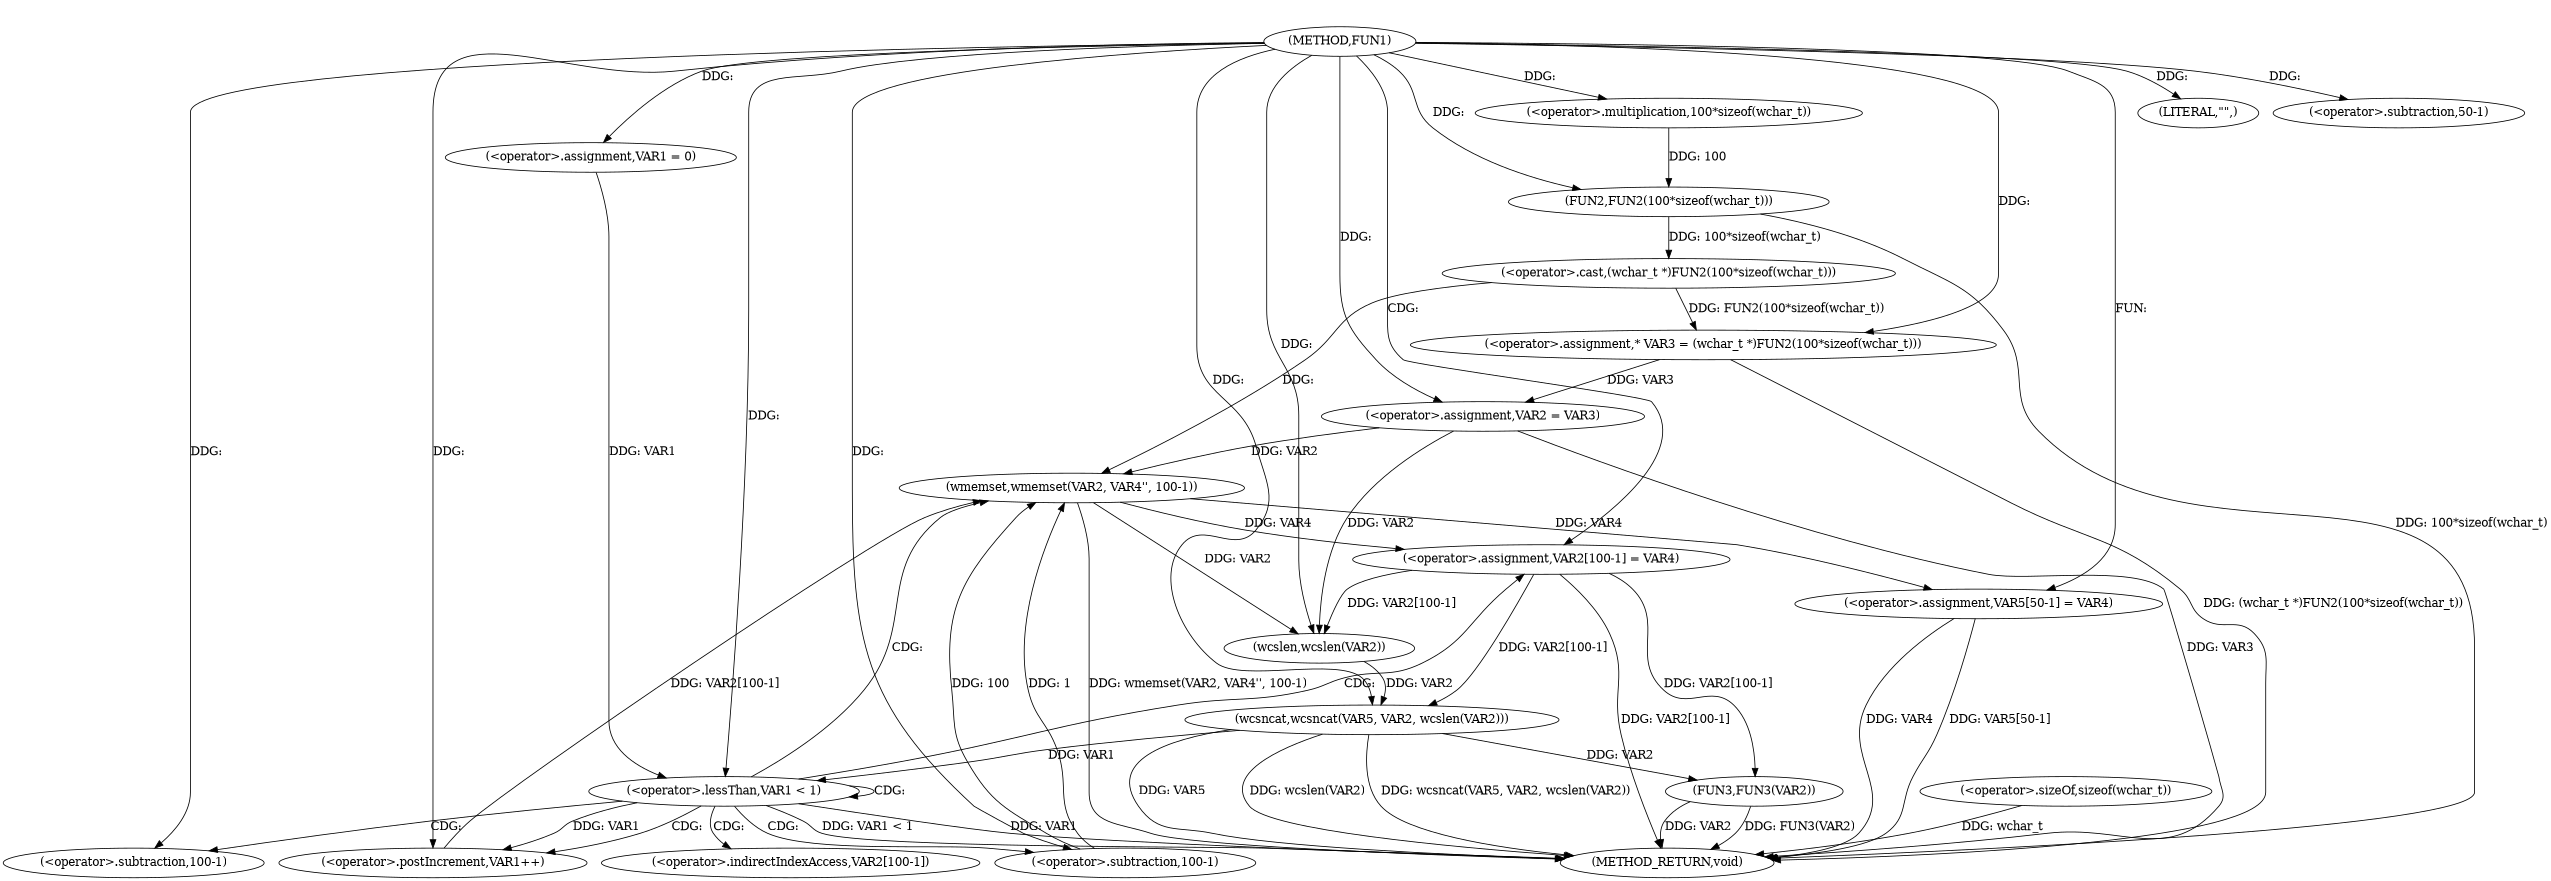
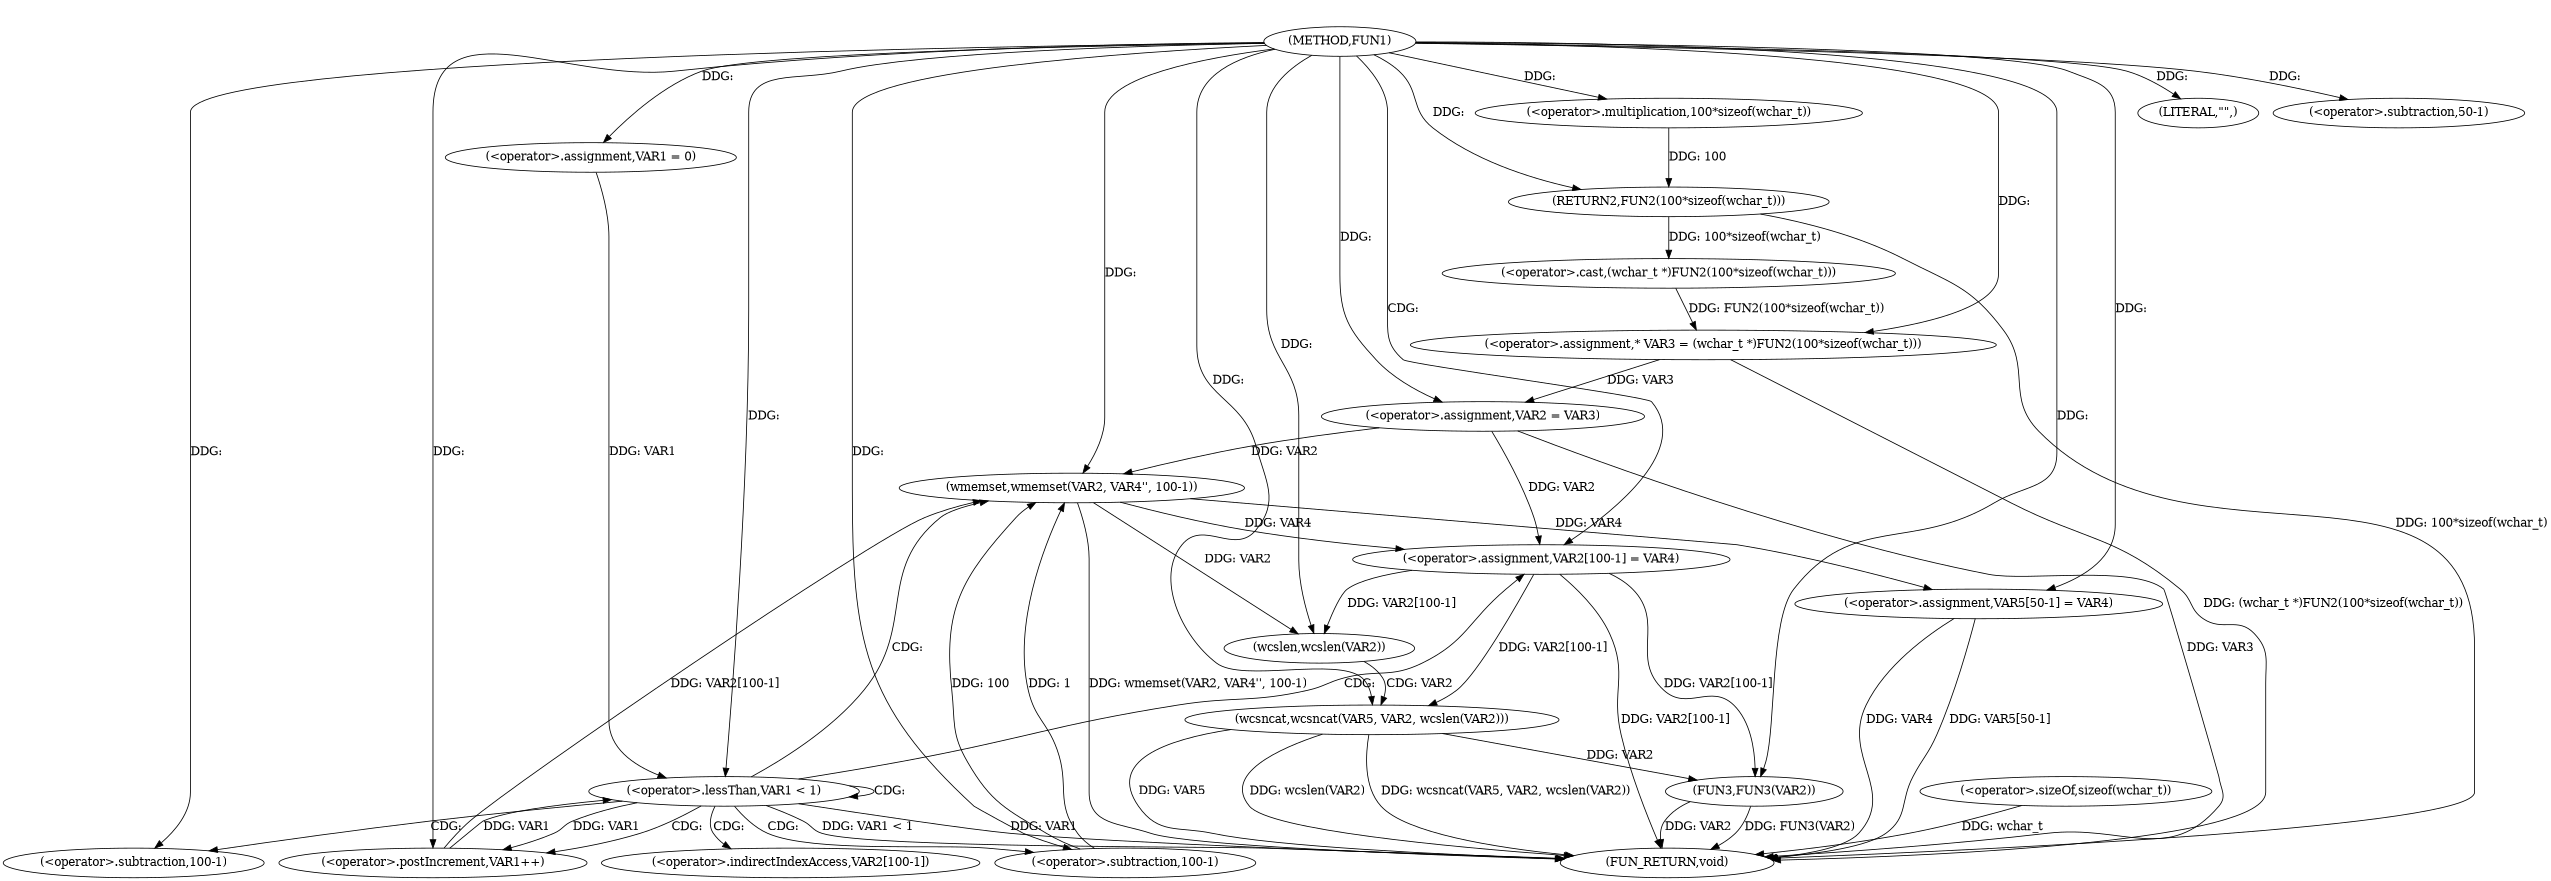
node "(FUN2,FUN2(100*sizeof(wchar_t)))": label "(FUN2,FUN2(100*sizeof(wchar_t)))" -> "(RETURN2,FUN2(100*sizeof(wchar_t)))"
edge "(METHOD,FUN1)" -> "(FUN3,FUN3(VAR2))": added, label "DDG:"
edge "(METHOD,FUN1)" -> "(<operator>.assignment,VAR5[50-1] = VAR4)": label "FUN: " -> "DDG: "
edge "(<operator>.cast,(wchar_t *)FUN2(100*sizeof(wchar_t)))" -> "(wmemset,wmemset(VAR2, VAR4'', 100-1))": now "(METHOD,FUN1)" -> "(wmemset,wmemset(VAR2, VAR4'', 100-1))"
edge "(<operator>.assignment,VAR2 = VAR3)" -> "(wcslen,wcslen(VAR2))": now "(<operator>.assignment,VAR2 = VAR3)" -> "(<operator>.assignment,VAR2[100-1] = VAR4)"
edge "(wcslen,wcslen(VAR2))" -> "(wcsncat,wcsncat(VAR5, VAR2, wcslen(VAR2)))": label "DDG: VAR2" -> "CDG: VAR2"
edge "(wcsncat,wcsncat(VAR5, VAR2, wcslen(VAR2)))" -> "(<operator>.lessThan,VAR1 < 1)": now "(<operator>.postIncrement,VAR1++)" -> "(<operator>.lessThan,VAR1 < 1)"
node "(METHOD_RETURN,void)": label "(METHOD_RETURN,void)" -> "(FUN_RETURN,void)"
